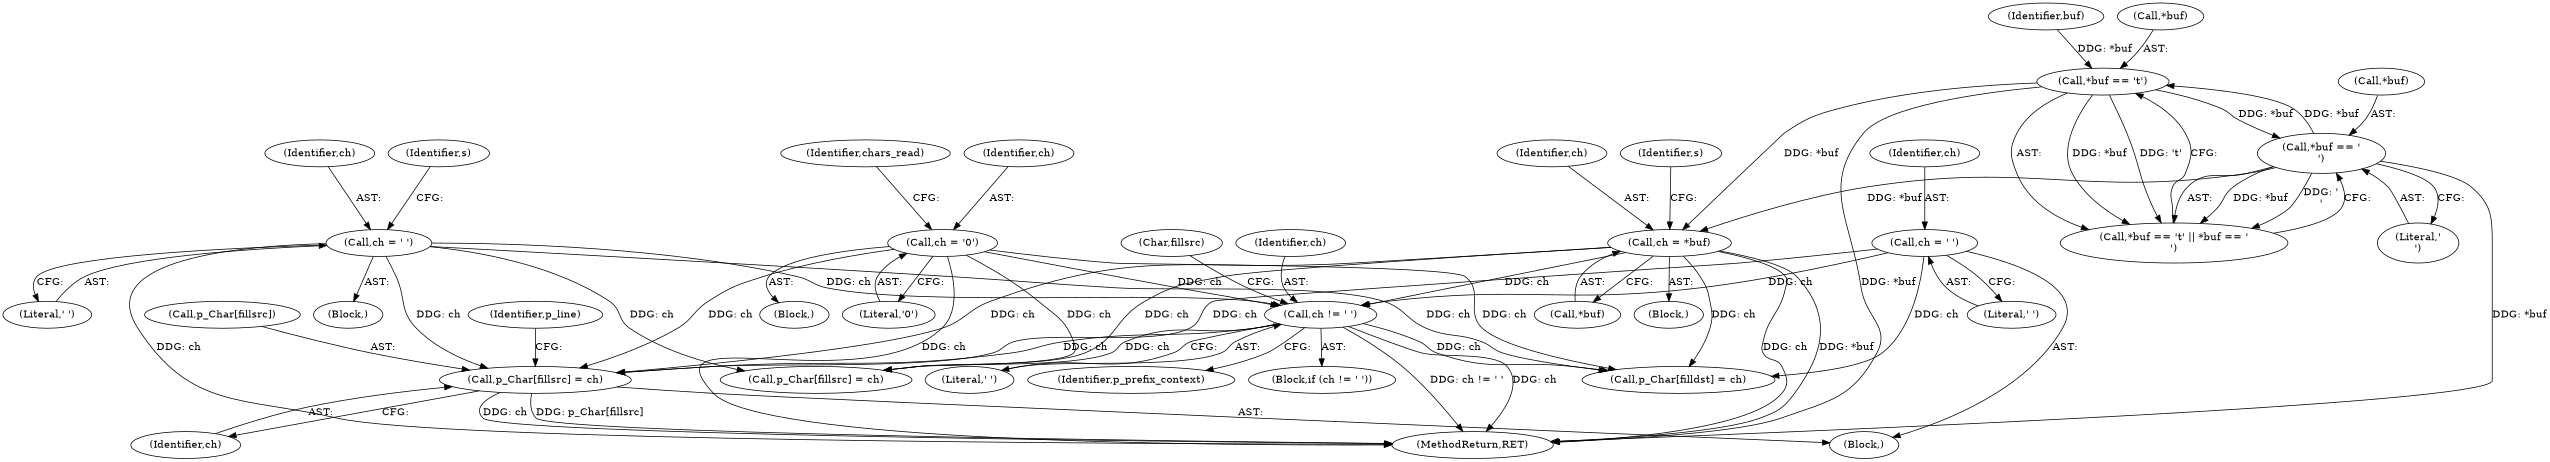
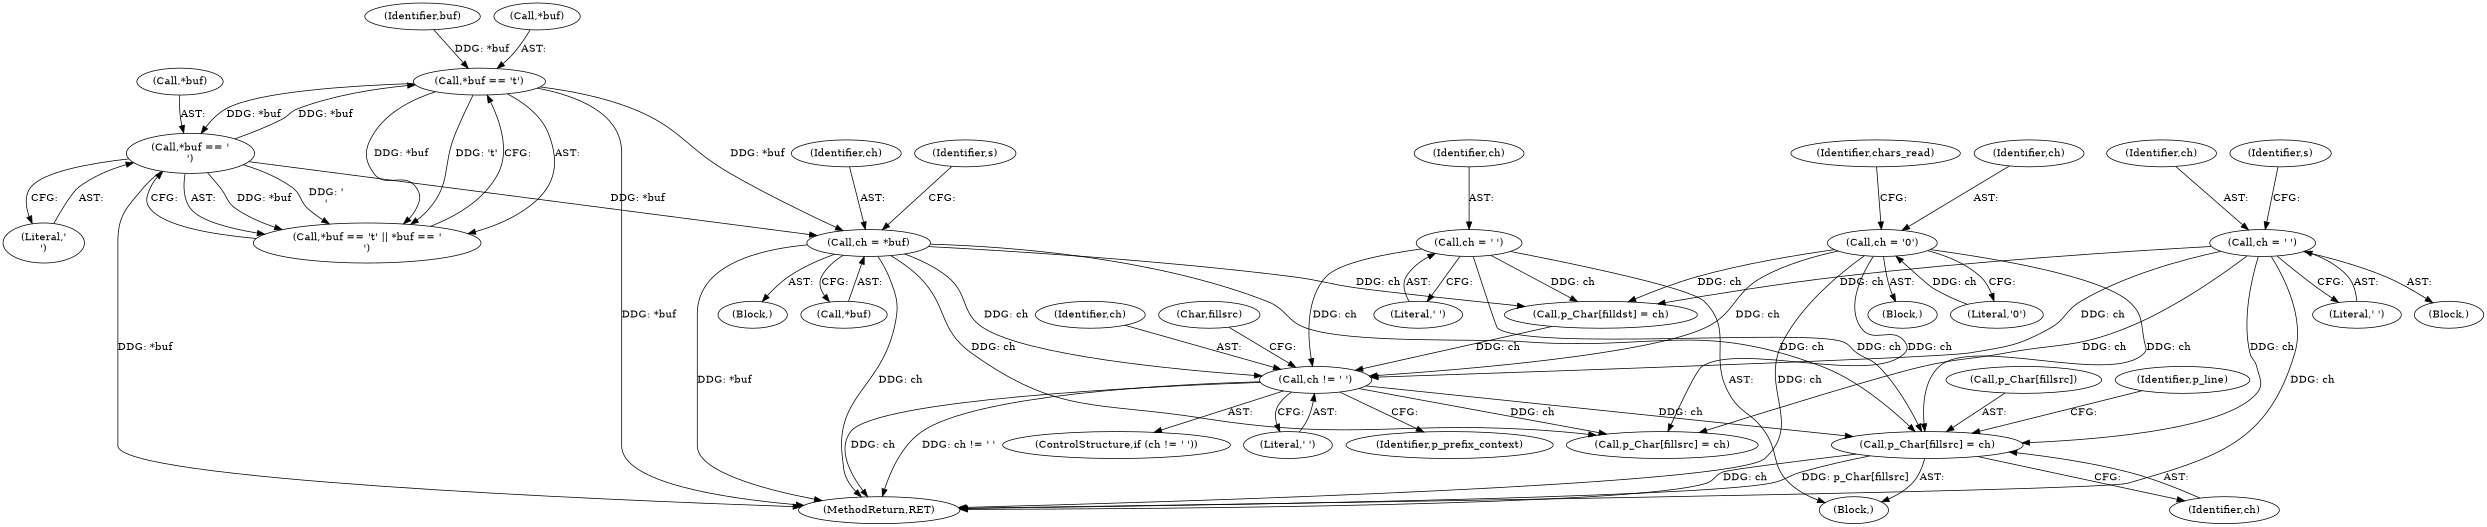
edge "(Literal,'0')" -> "(Call,ch = '0')": label "AST: " -> "DDG: ch"
edge "(Call,ch != ' ')" -> "(Call,p_Char[filldst] = ch)": reversed
node "(Block,if (ch != ' '))": label "(Block,if (ch != ' '))" -> "(ControlStructure,if (ch != ' '))"
